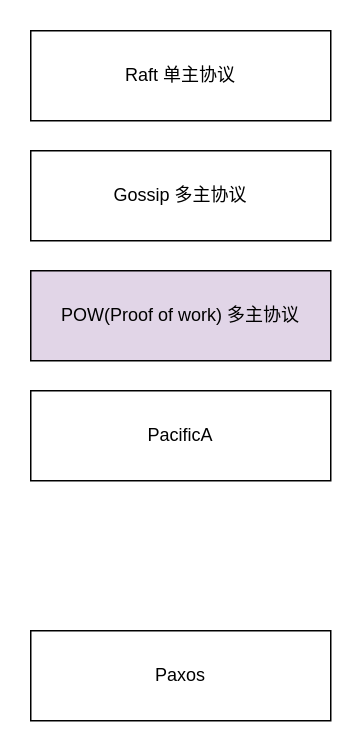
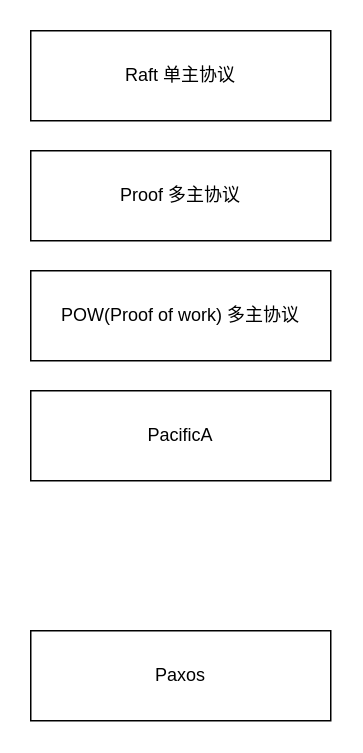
node "Gossip 多主协议": label "Gossip 多主协议" -> "Proof 多主协议"
node "POW(Proof of work) 多主协议": fillcolor #e1d5e7 -> #ffffff
